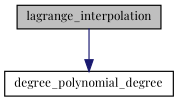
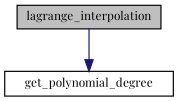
node "degree_polynomial_degree": label "degree_polynomial_degree" -> "get_polynomial_degree"
